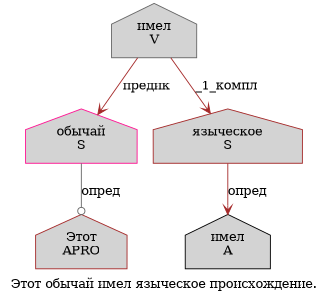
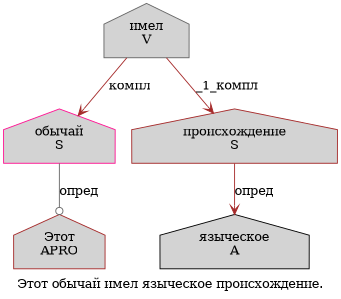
edge "имел V" -> "обычай S": label "предик" -> "компл"
node "языческое S": label "языческое S" -> "происхождение S"
node "имел A": label "имел A" -> "языческое A"
